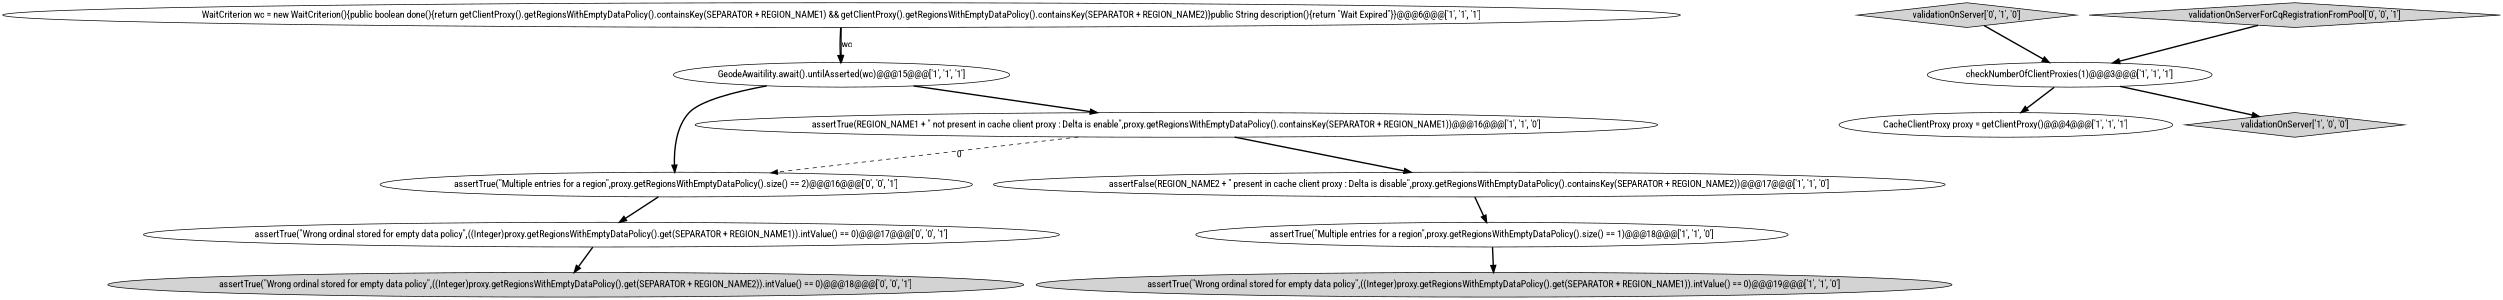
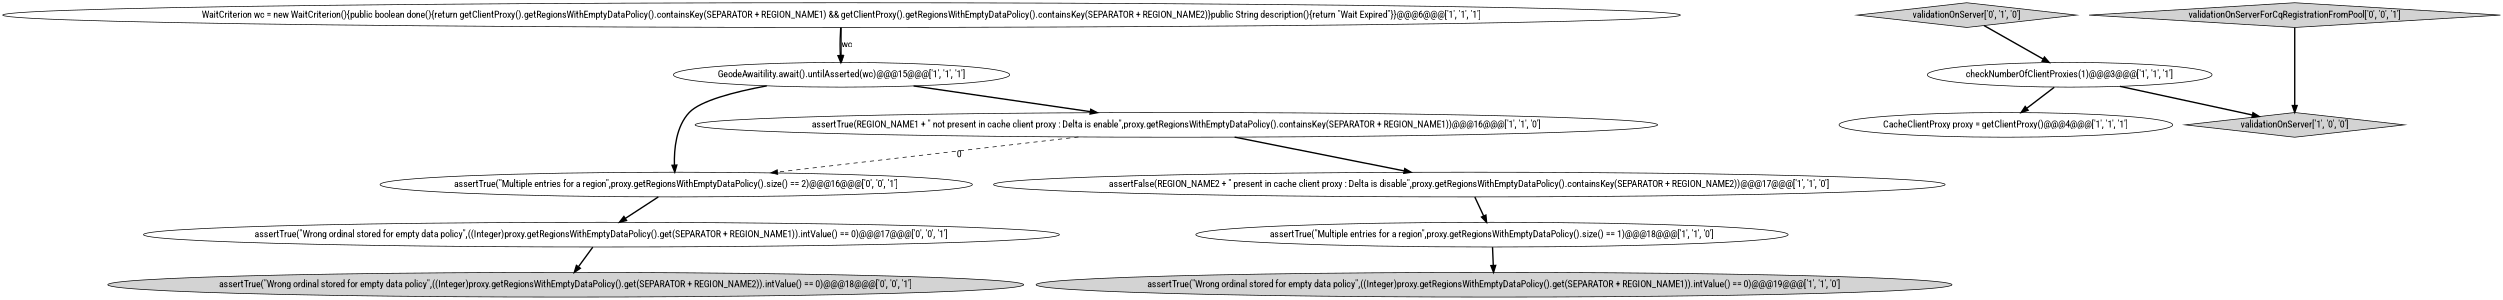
edge "validationOnServerForCqRegistrationFromPool['0', '0', '1']" -> "checkNumberOfClientProxies(1)@@@3@@@['1', '1', '1']": now "validationOnServerForCqRegistrationFromPool['0', '0', '1']" -> "validationOnServer['1', '0', '0']"
